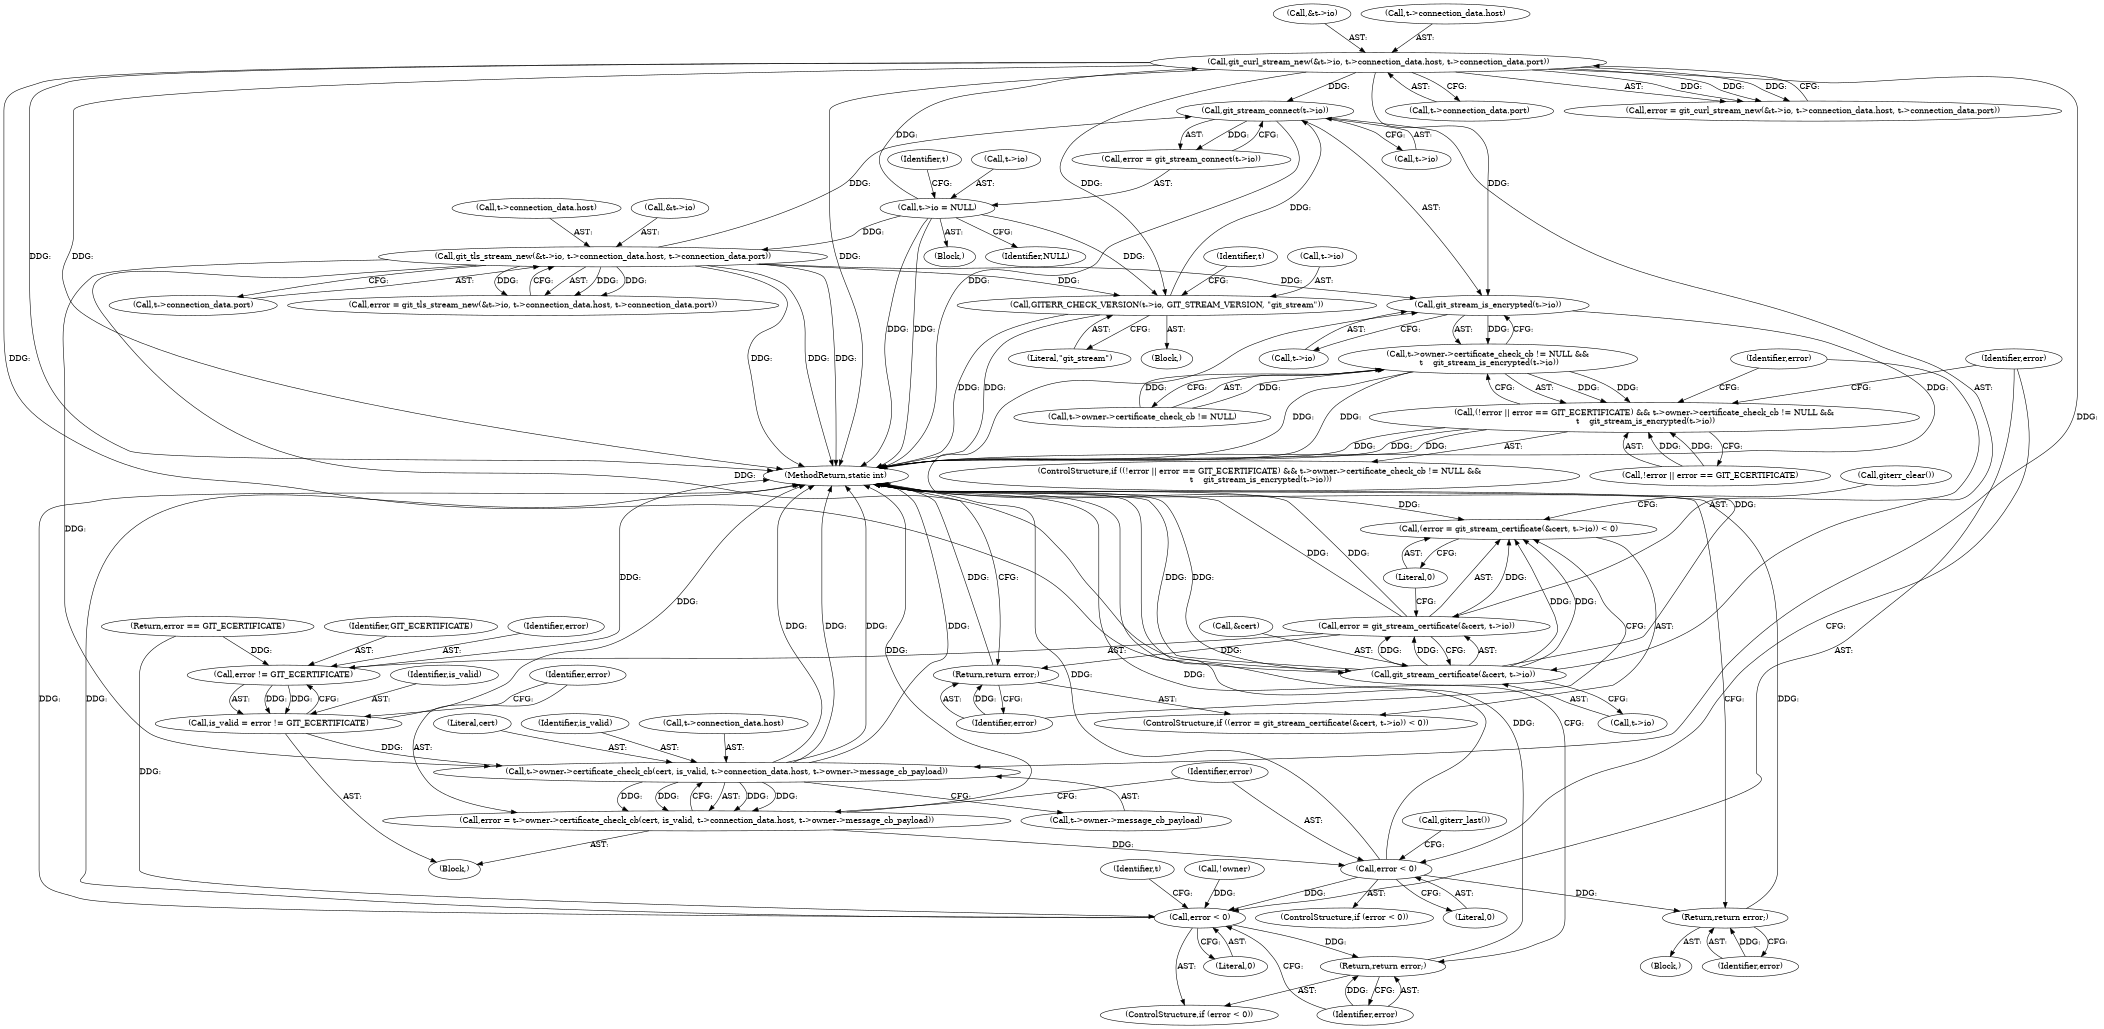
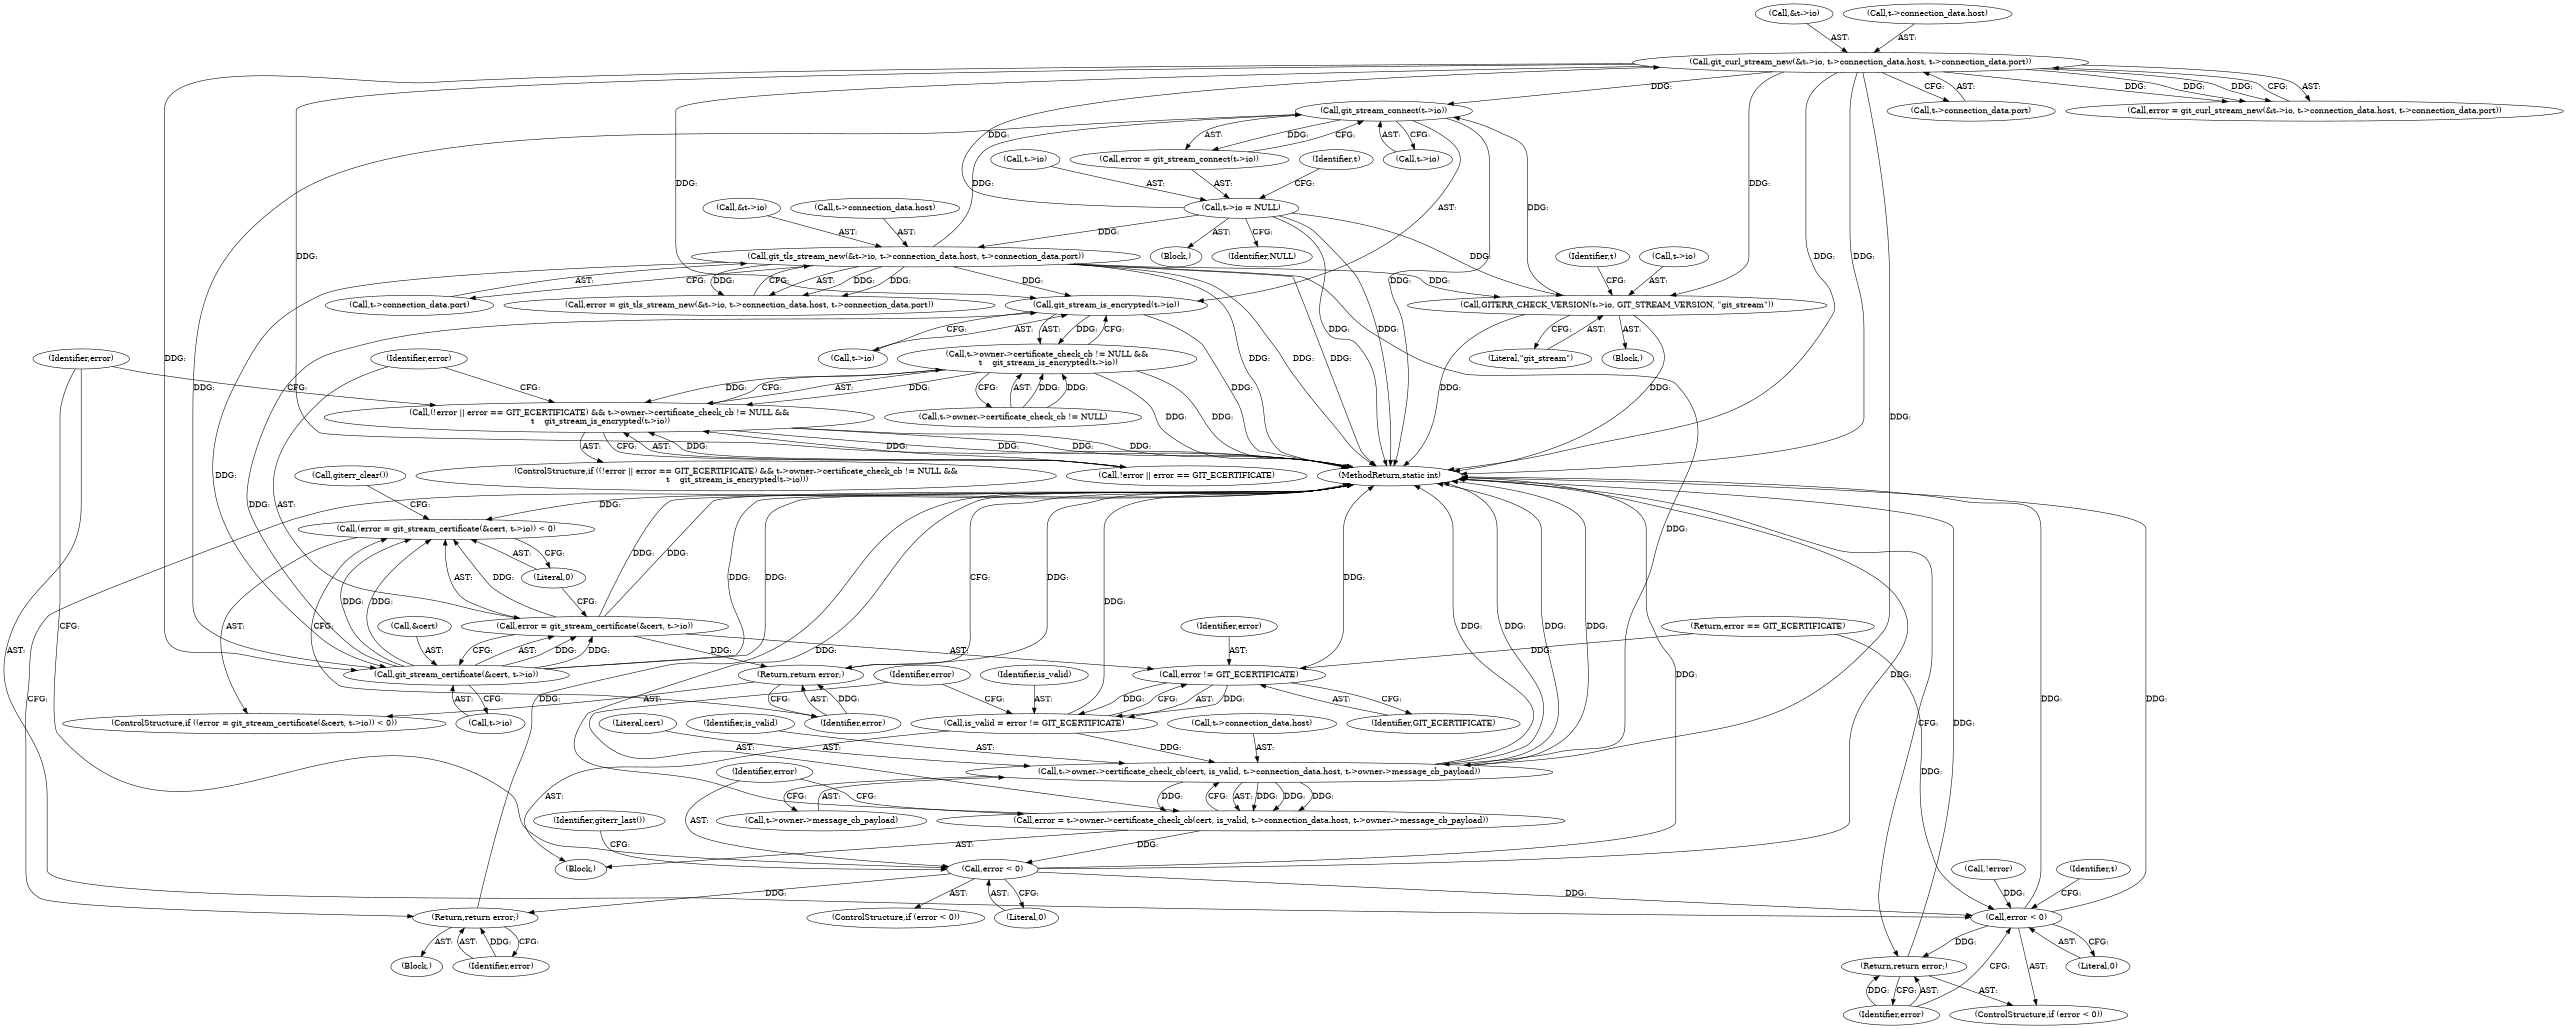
edge "(Call,git_stream_connect(t->io))" -> "(Call,git_stream_certificate(&cert, t->io))": label "AST: " -> "DDG: "
edge "(Call,error != GIT_ECERTIFICATE)" -> "(Identifier,GIT_ECERTIFICATE)": added, label "CFG:"
node "(Call,giterr_last())": label "(Call,giterr_last())" -> "(Identifier,giterr_last())"
node "(Call,!owner)": label "(Call,!owner)" -> "(Call,!error)"
